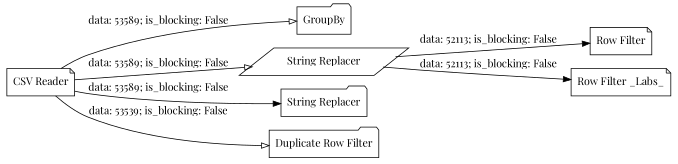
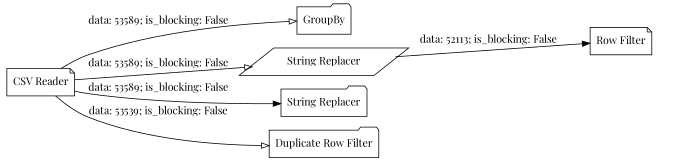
node "Row Filter _Labs_": removed
